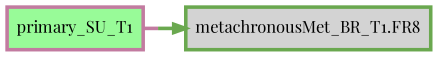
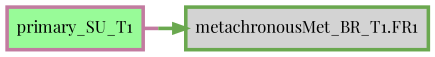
node "metachronousMet_BR_T1.FR8": label "metachronousMet_BR_T1.FR8" -> "metachronousMet_BR_T1.FR1"
